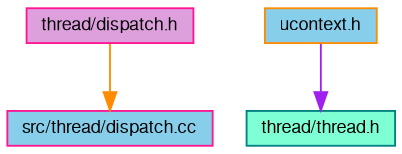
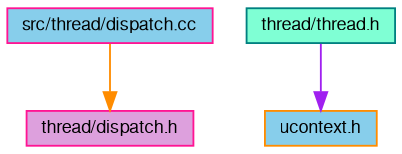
edge "thread/dispatch.h" -> "src/thread/dispatch.cc": reversed
edge "ucontext.h" -> "thread/thread.h": reversed
